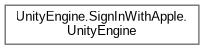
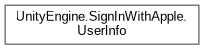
node "UnityEngine.SignInWithApple. UnityEngine": label "UnityEngine.SignInWithApple. UnityEngine" -> "UnityEngine.SignInWithApple. UserInfo"
